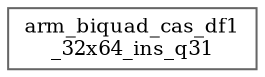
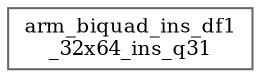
node "arm_biquad_cas_df1 _32x64_ins_q31": label "arm_biquad_cas_df1 _32x64_ins_q31" -> "arm_biquad_ins_df1 _32x64_ins_q31"
